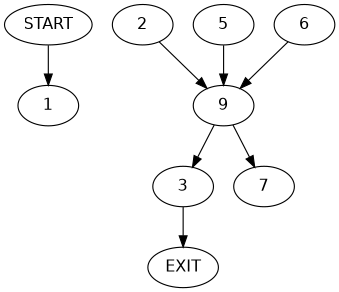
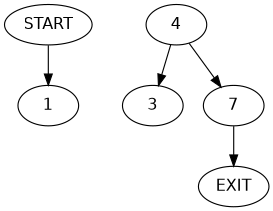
node "2": removed
node "5": removed
node "6": removed
node "9": label "9" -> "4"
edge "3" -> "EXIT": now "7" -> "EXIT"
